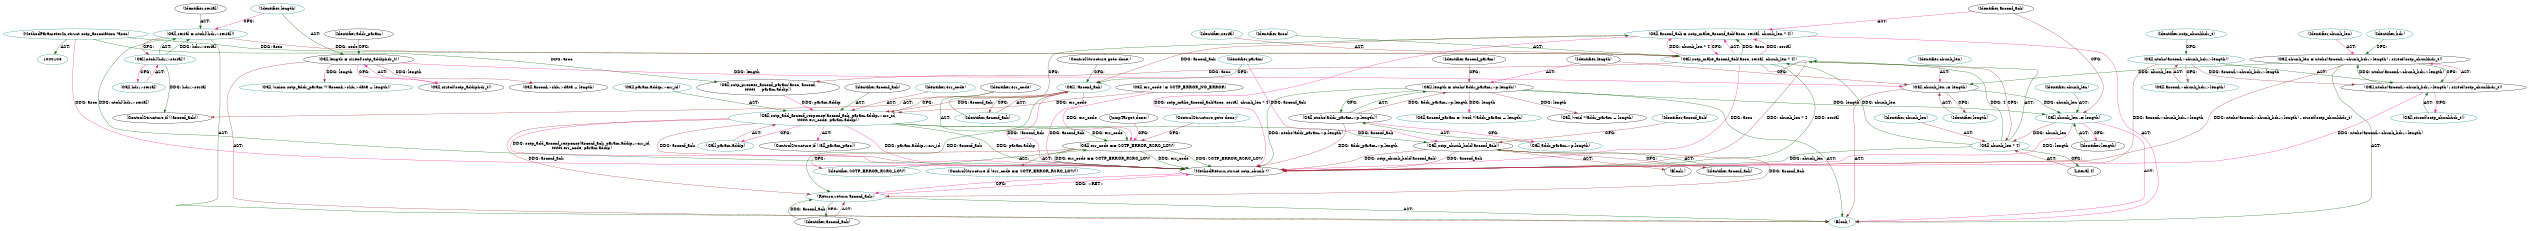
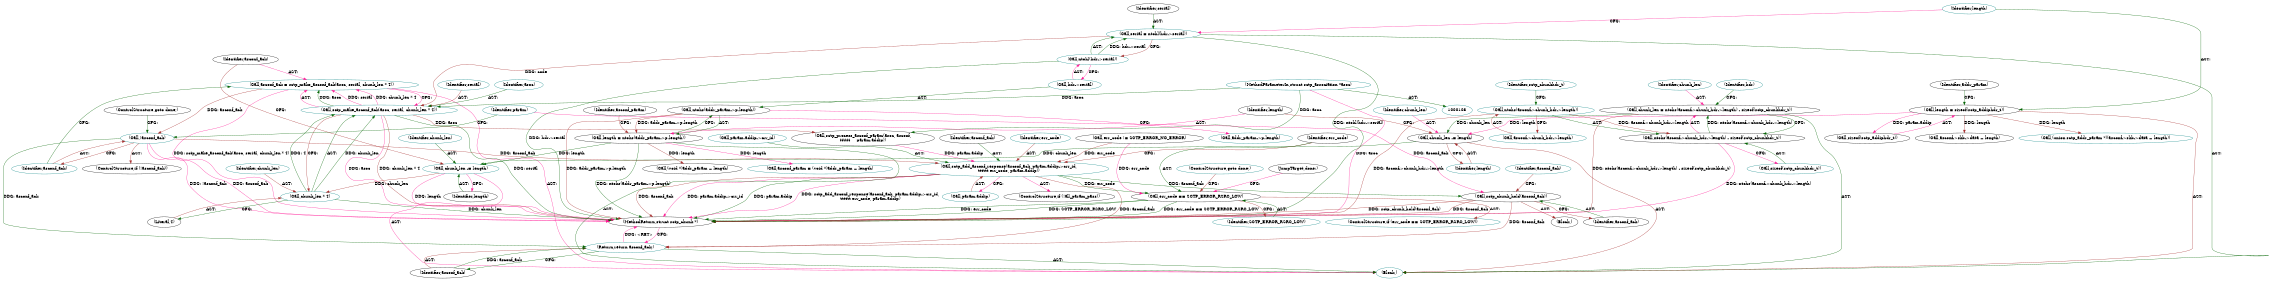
edge "(Call,length = sizeof(sctp_addiphdr_t))" -> "(Call,sizeof(sctp_addiphdr_t))": label "CFG: " -> "DDG: param.addip"
edge "(Call,ntohl(hdr->serial))" -> "(ControlStructure,if (!asconf_ack))": now "(Call,ntohl(hdr->serial))" -> "(MethodReturn,struct sctp_chunk *)"
edge "(Call,addr_param->p.length)" -> "(Call,ntohs(addr_param->p.length))": now "(Call,hdr->serial)" -> "(Call,ntohs(addr_param->p.length))"
